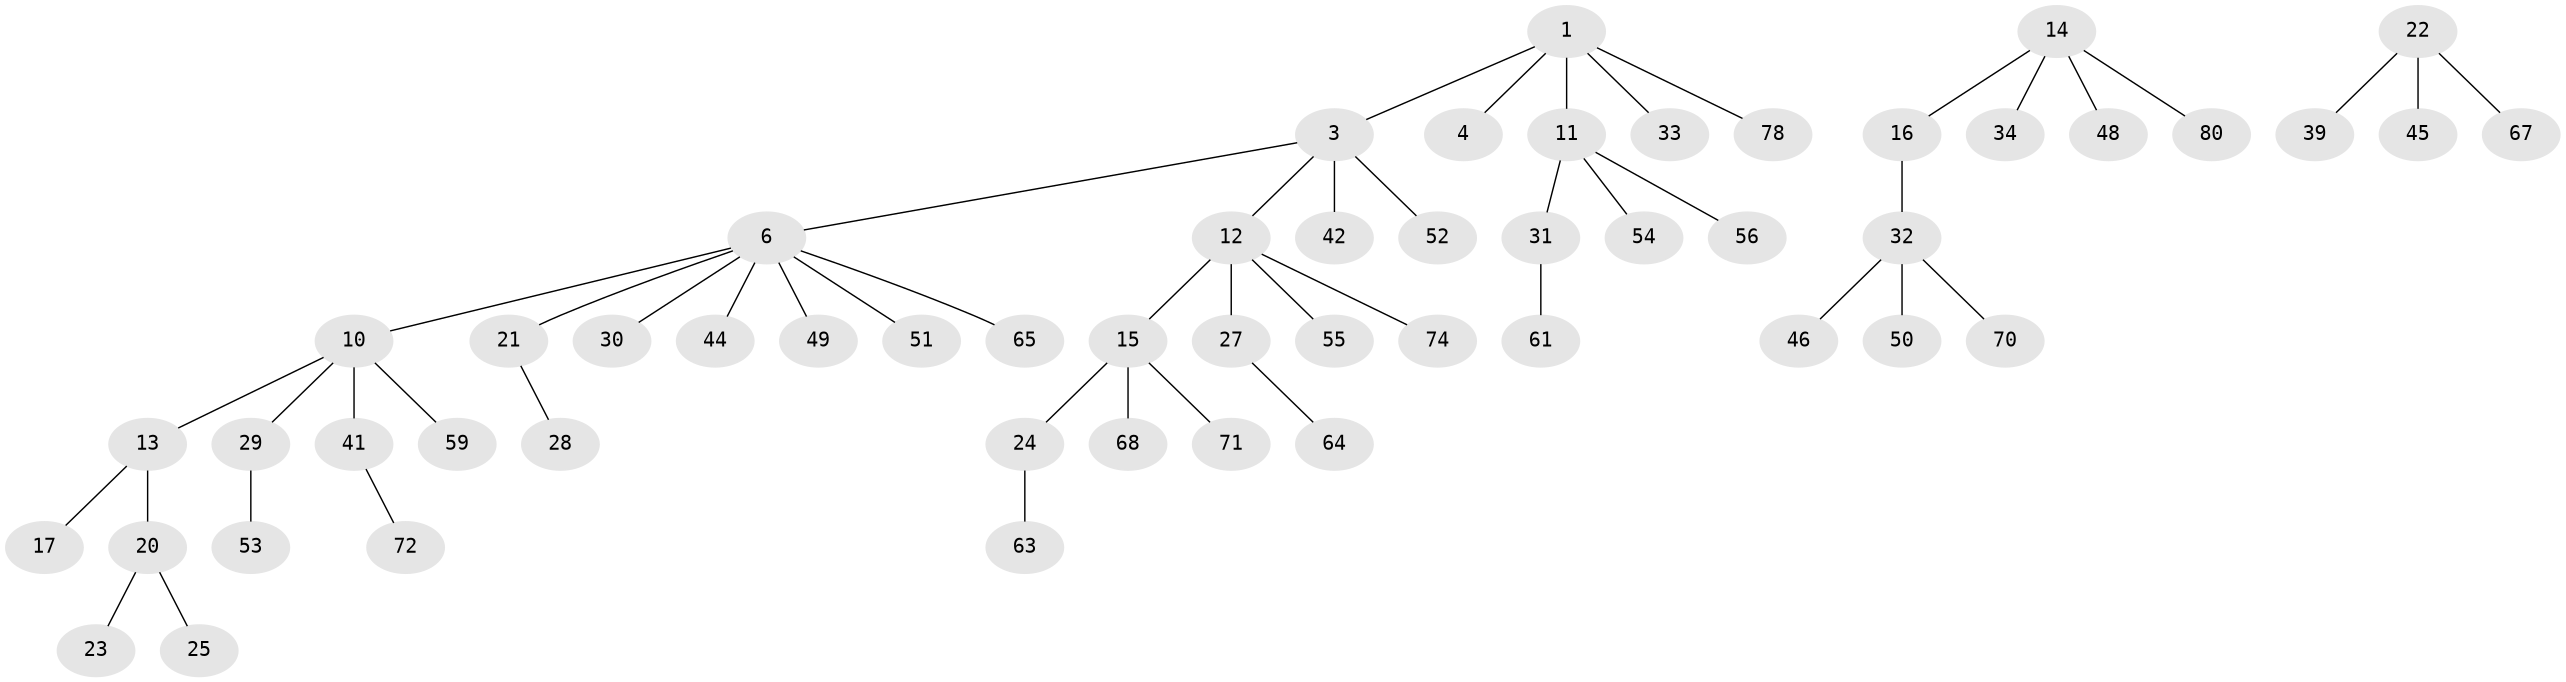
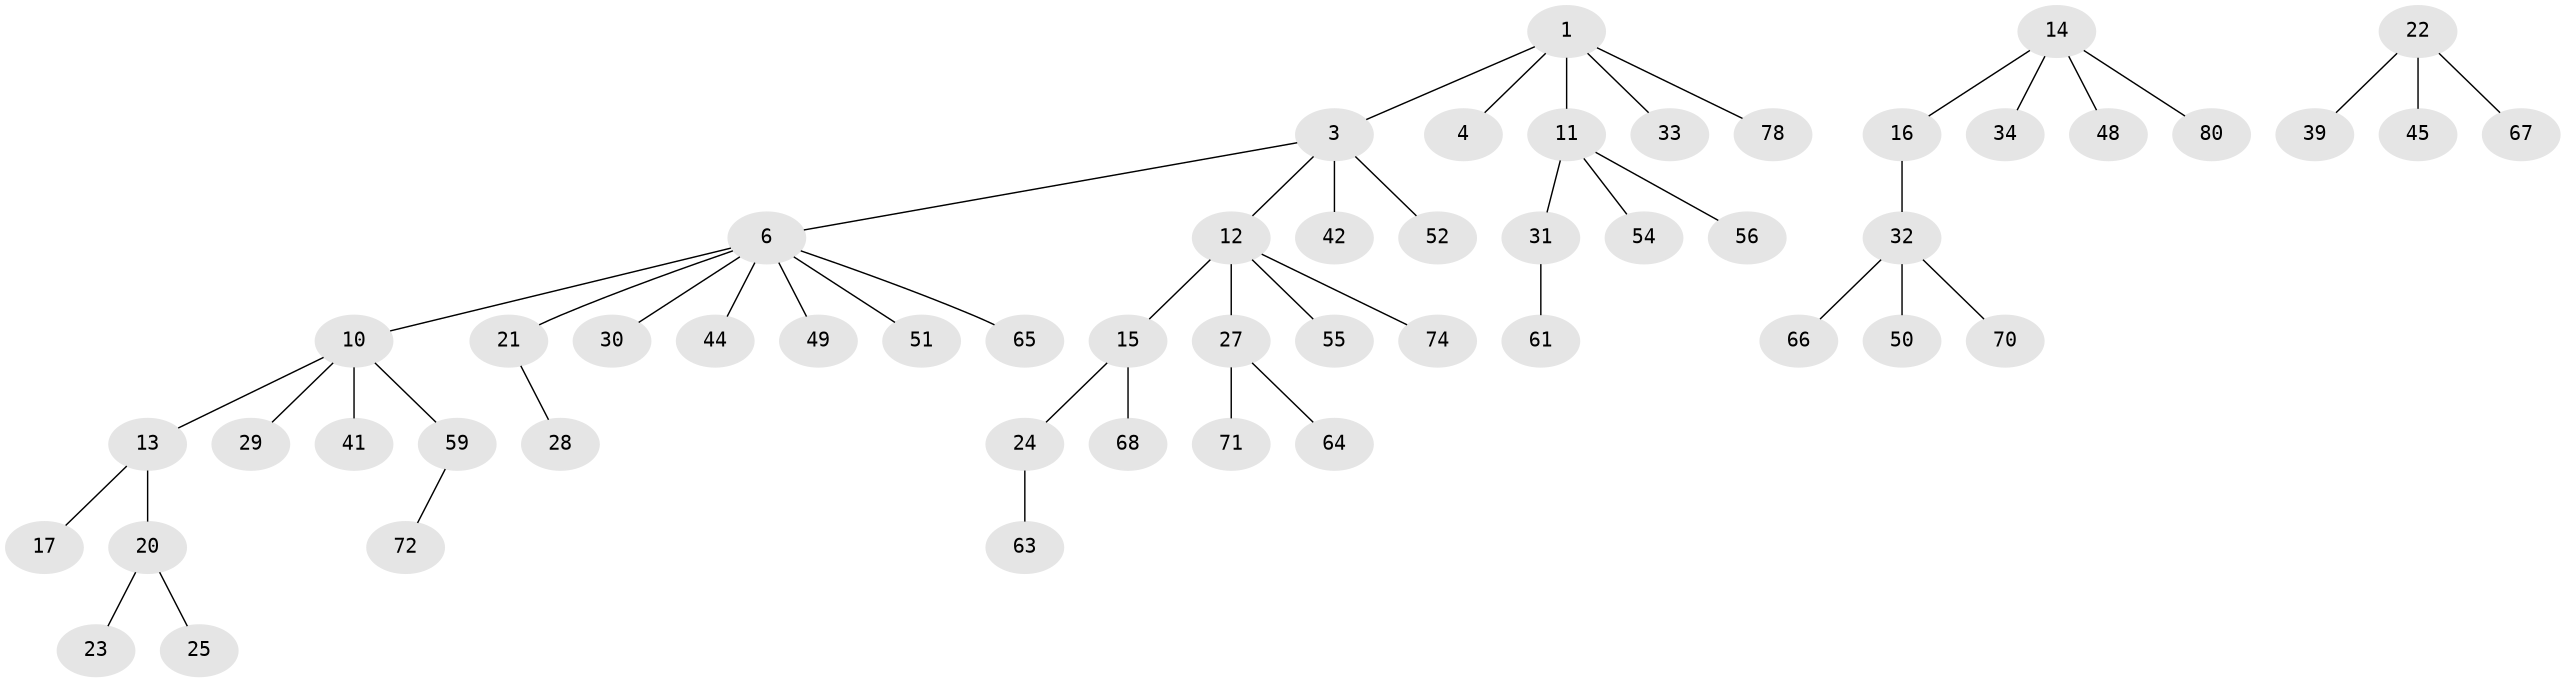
node "46": label "46" -> "66"
edge "15" -- "71": now "27" -- "71"
edge "41" -- "72": now "59" -- "72"
node "53": removed
